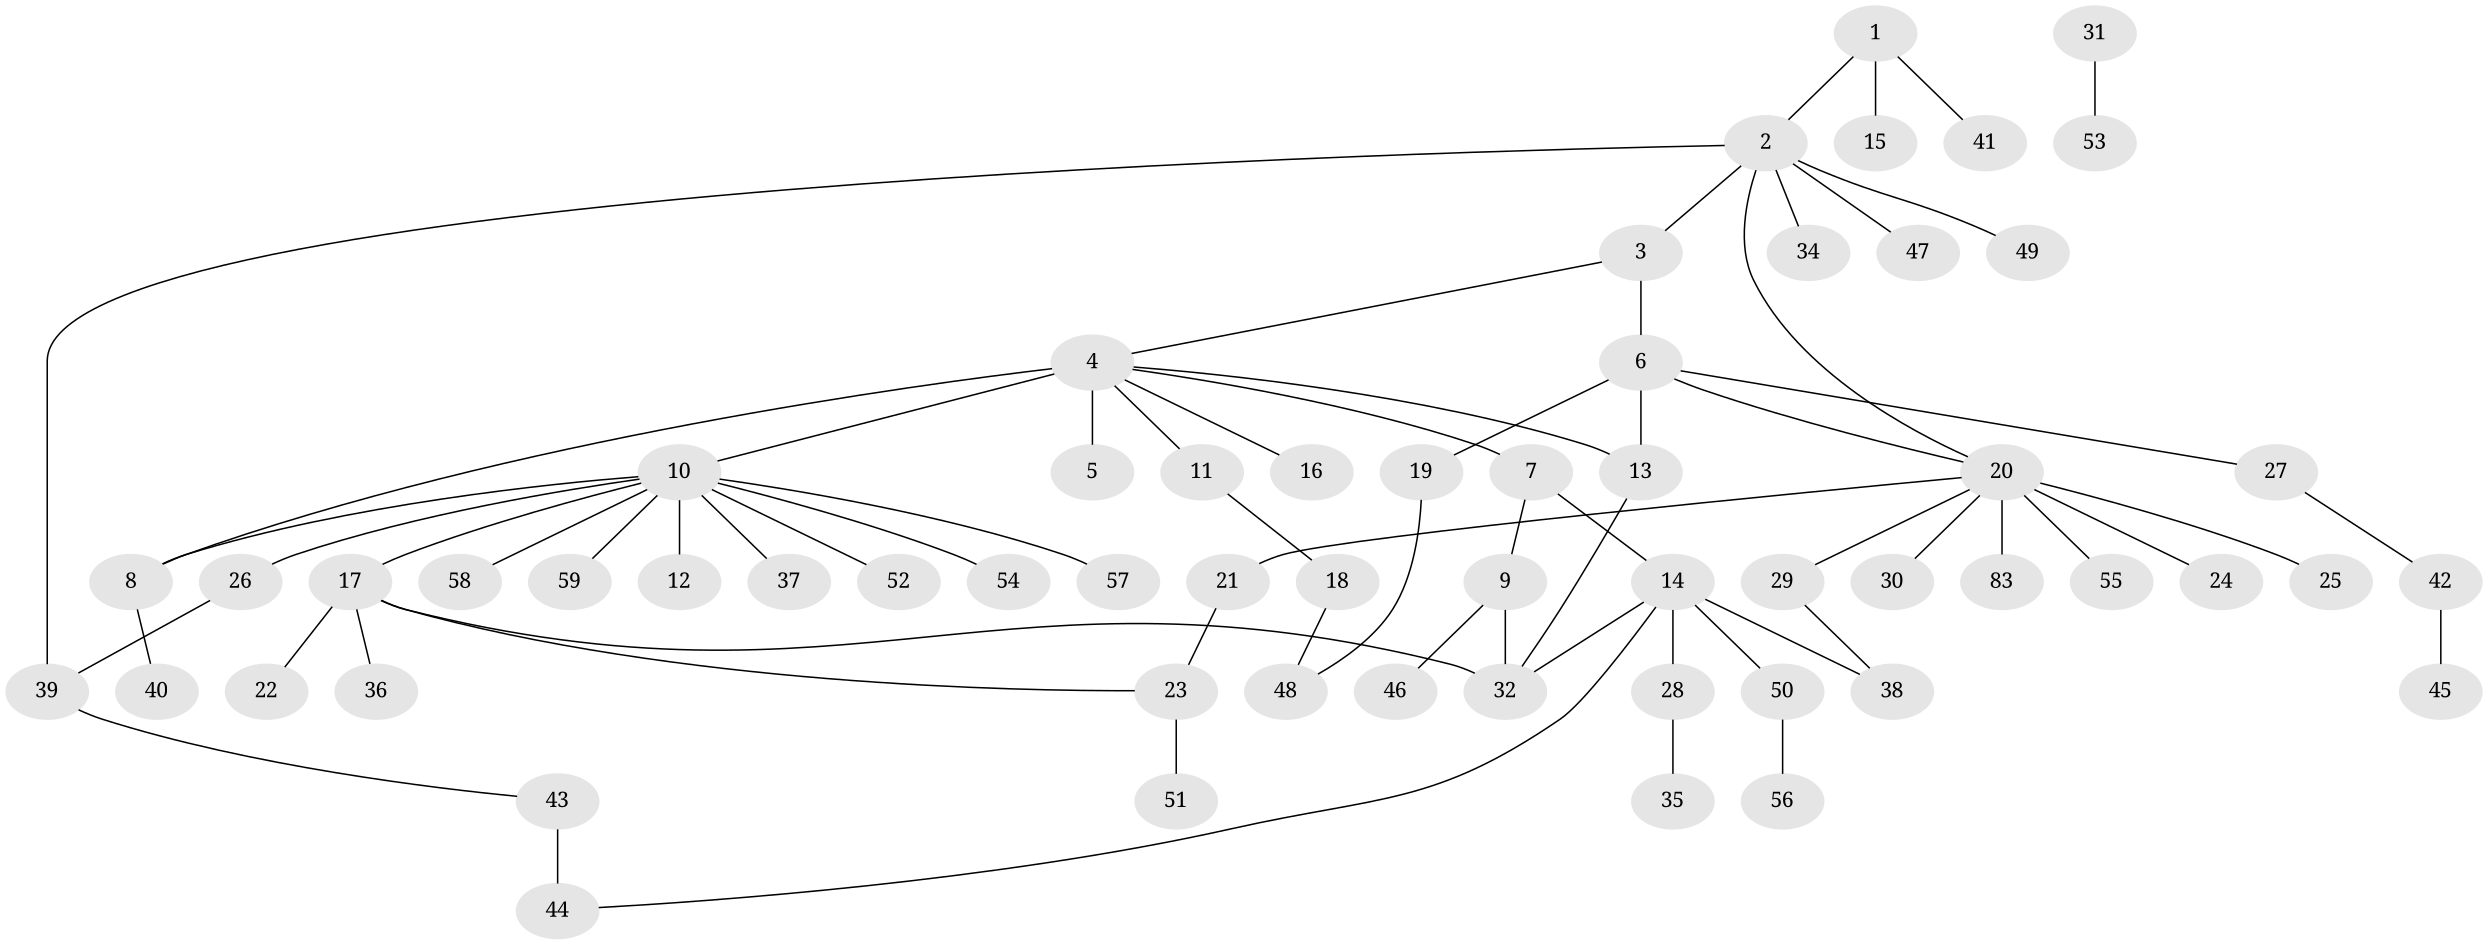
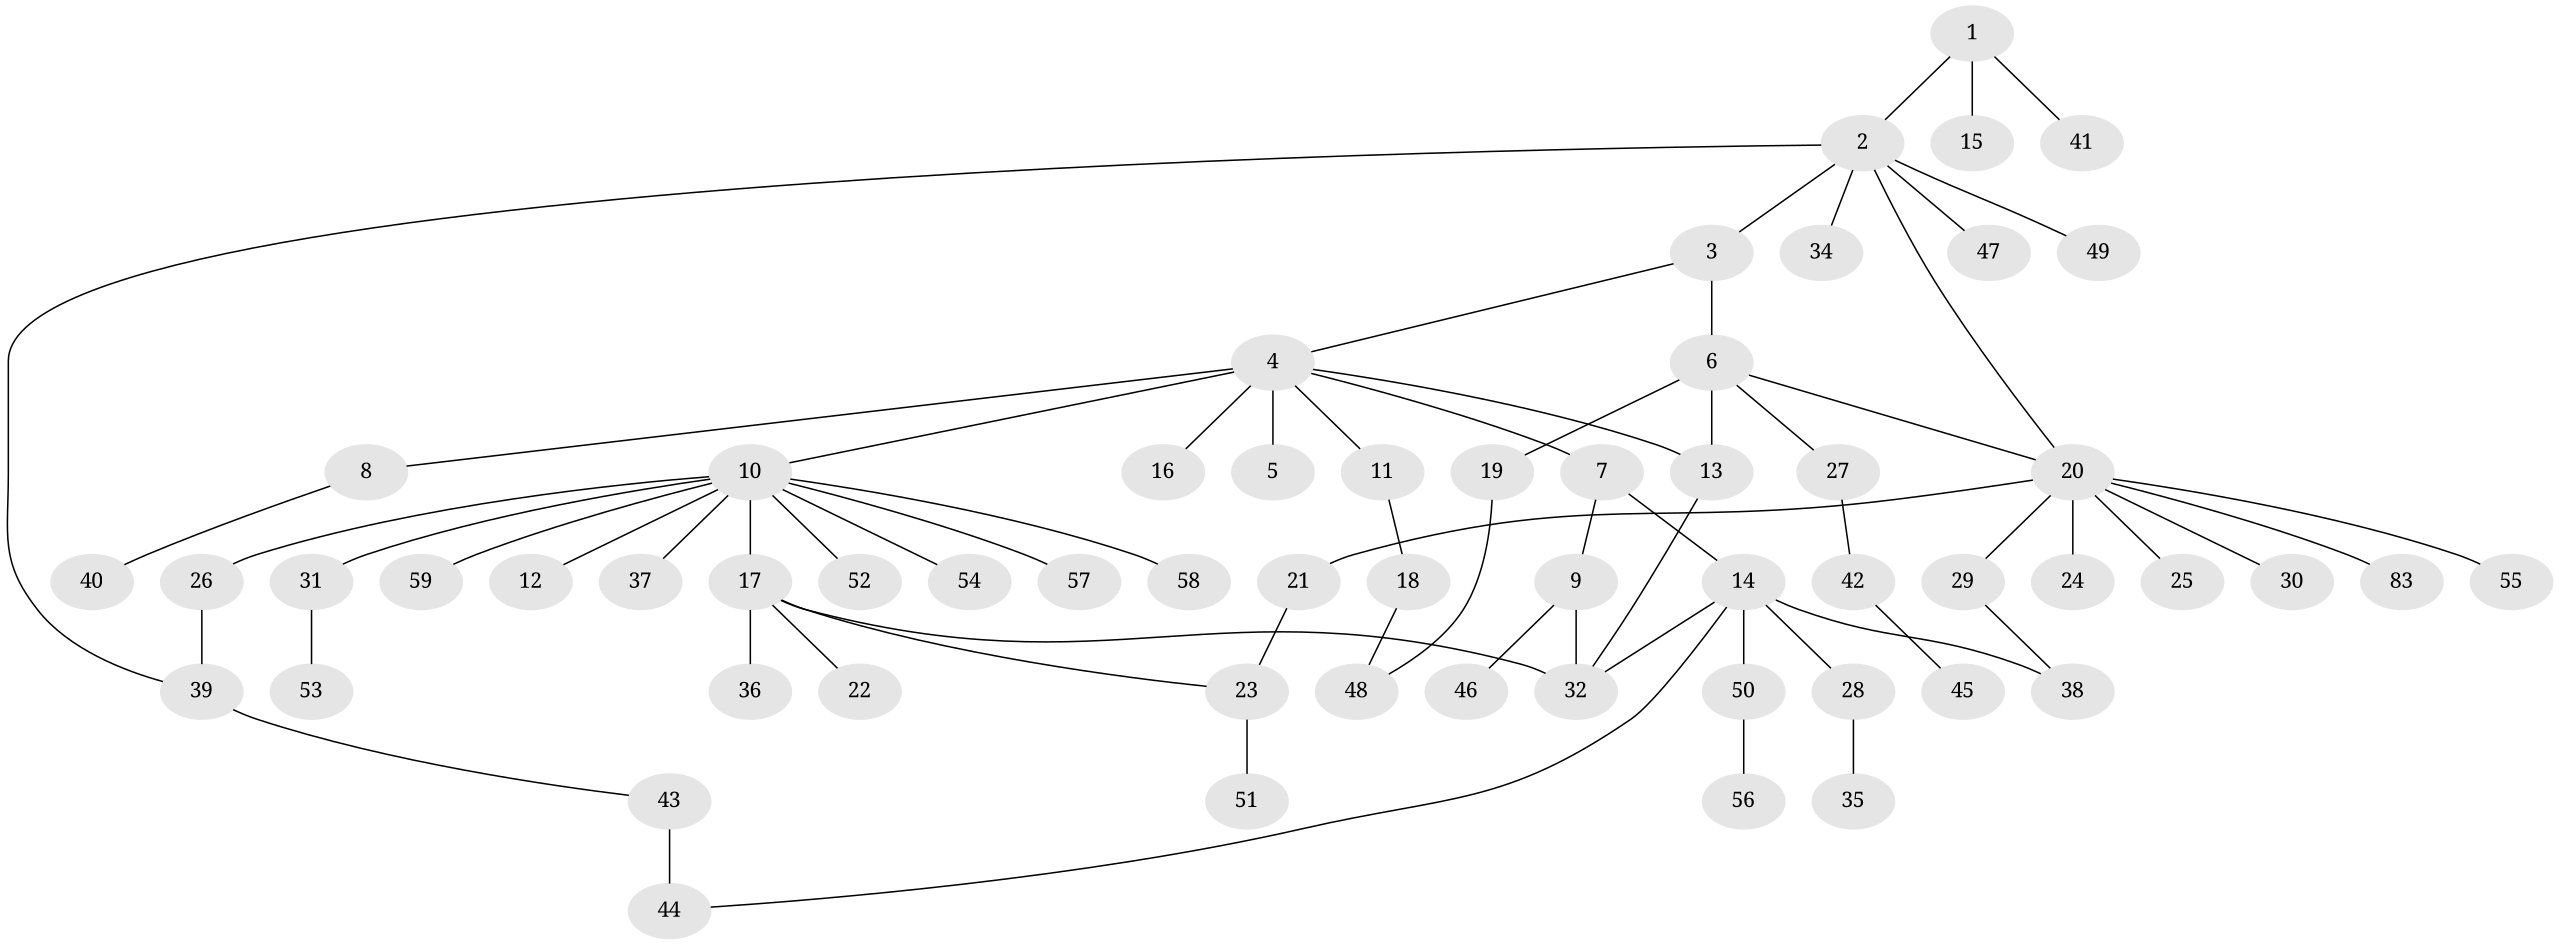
edge "10" -- "8": now "10" -- "31"
